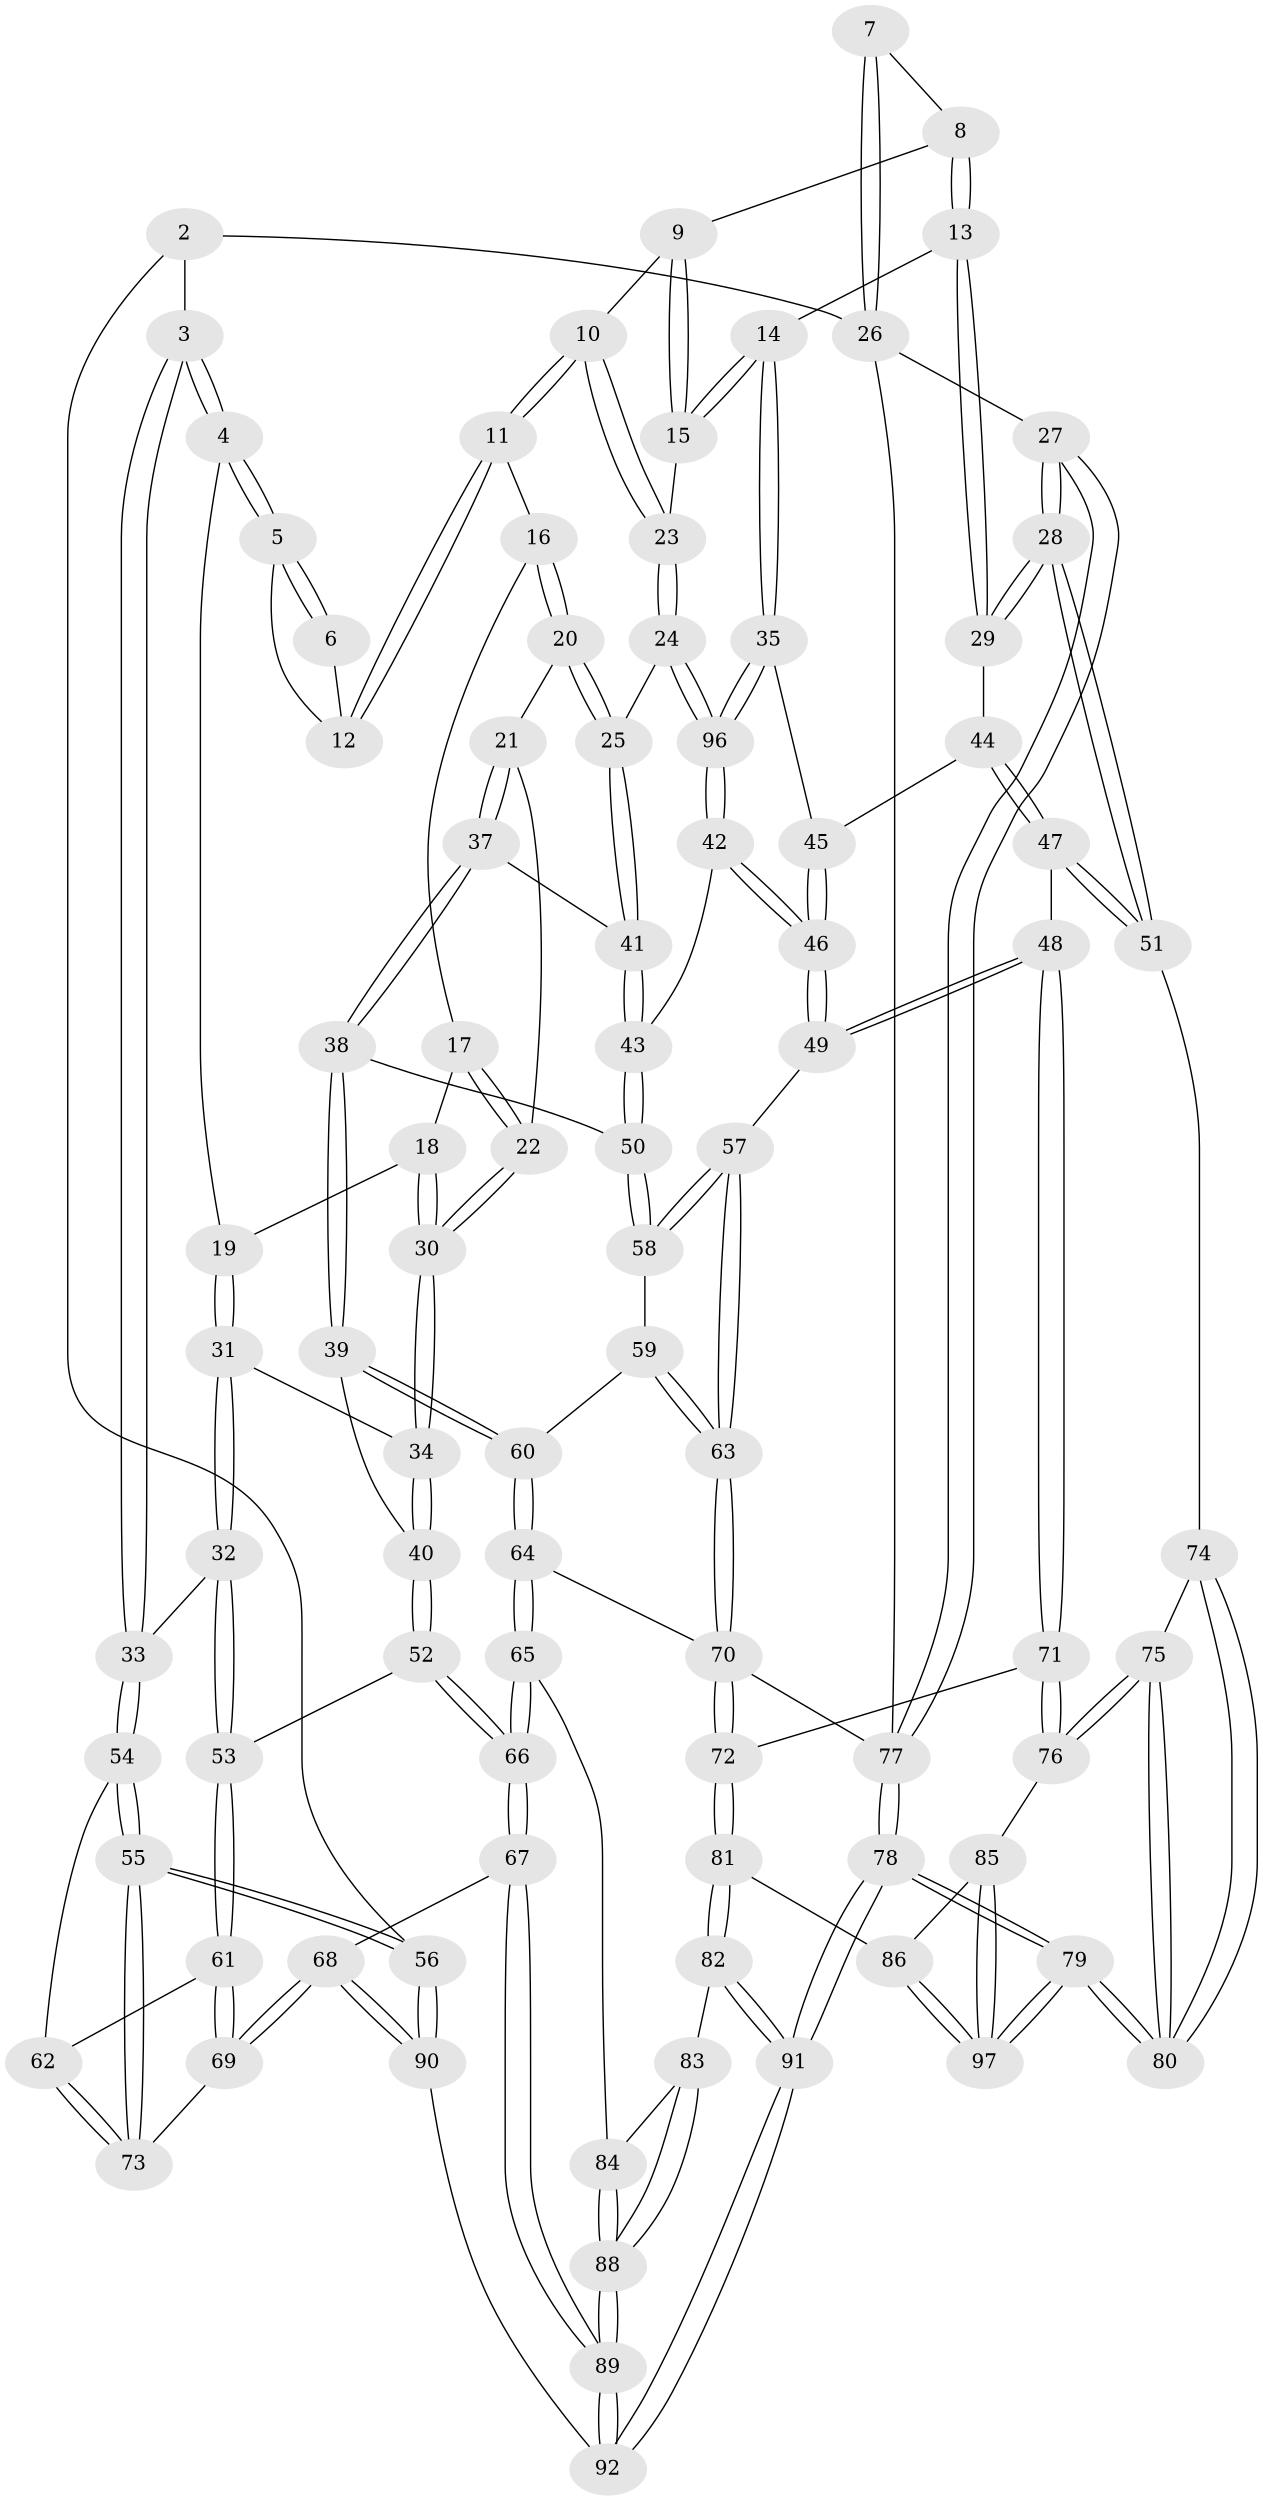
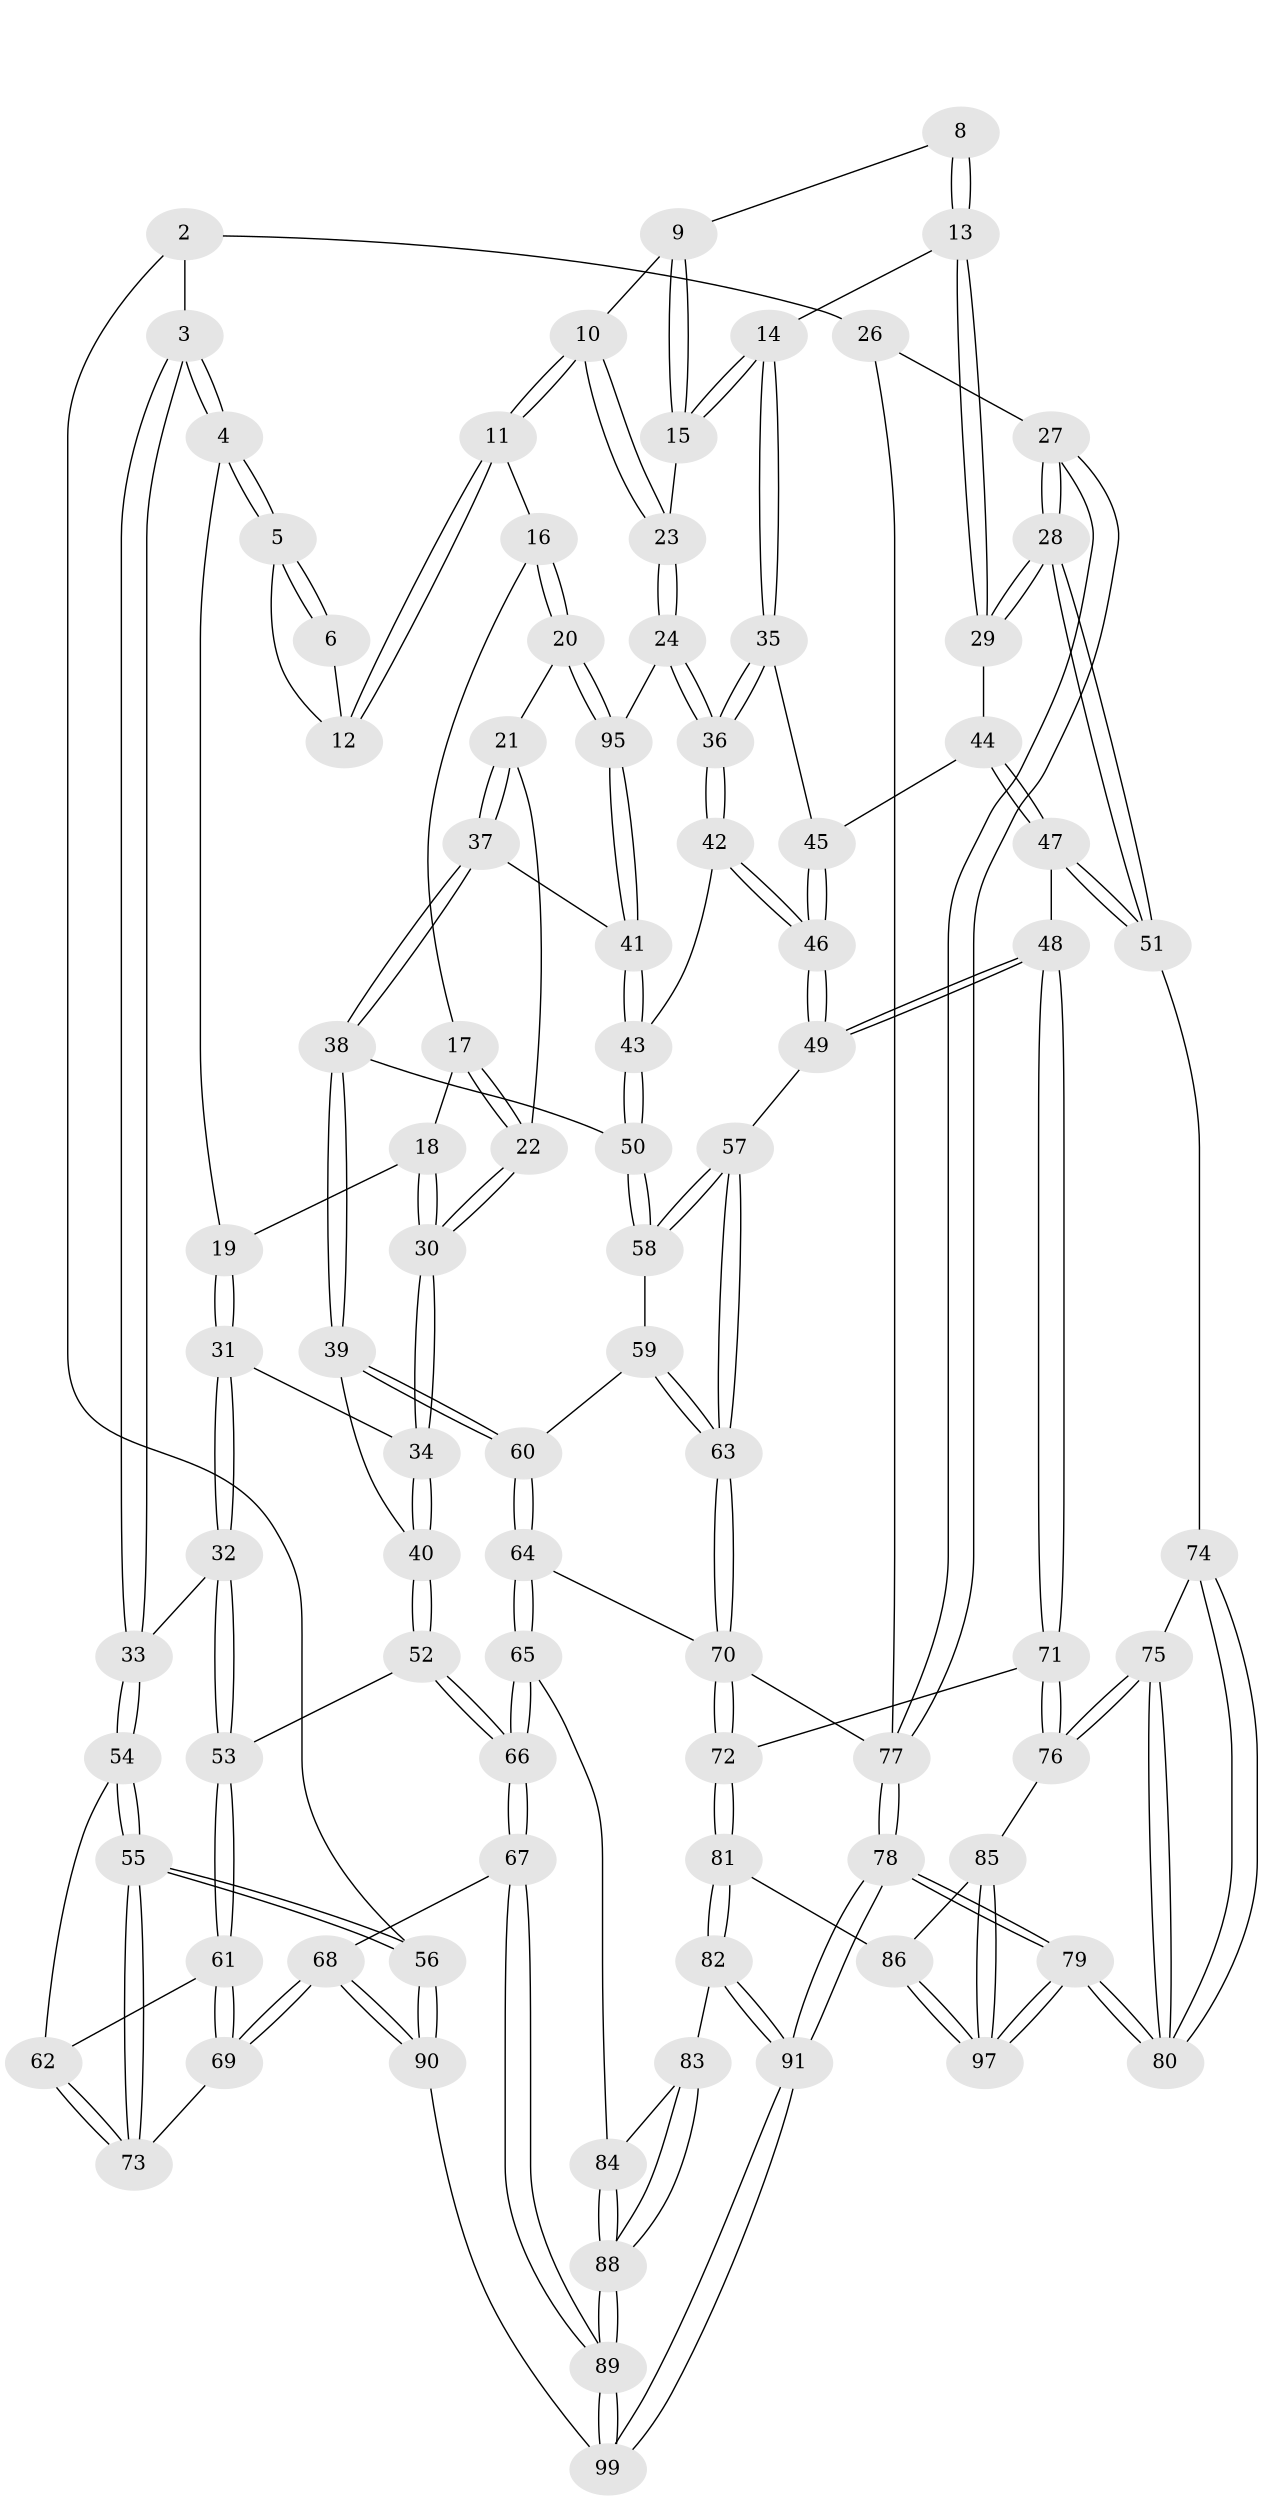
node "7": removed
node "25": label "25" -> "95"
node "96": label "96" -> "36"
node "92": label "92" -> "99"
